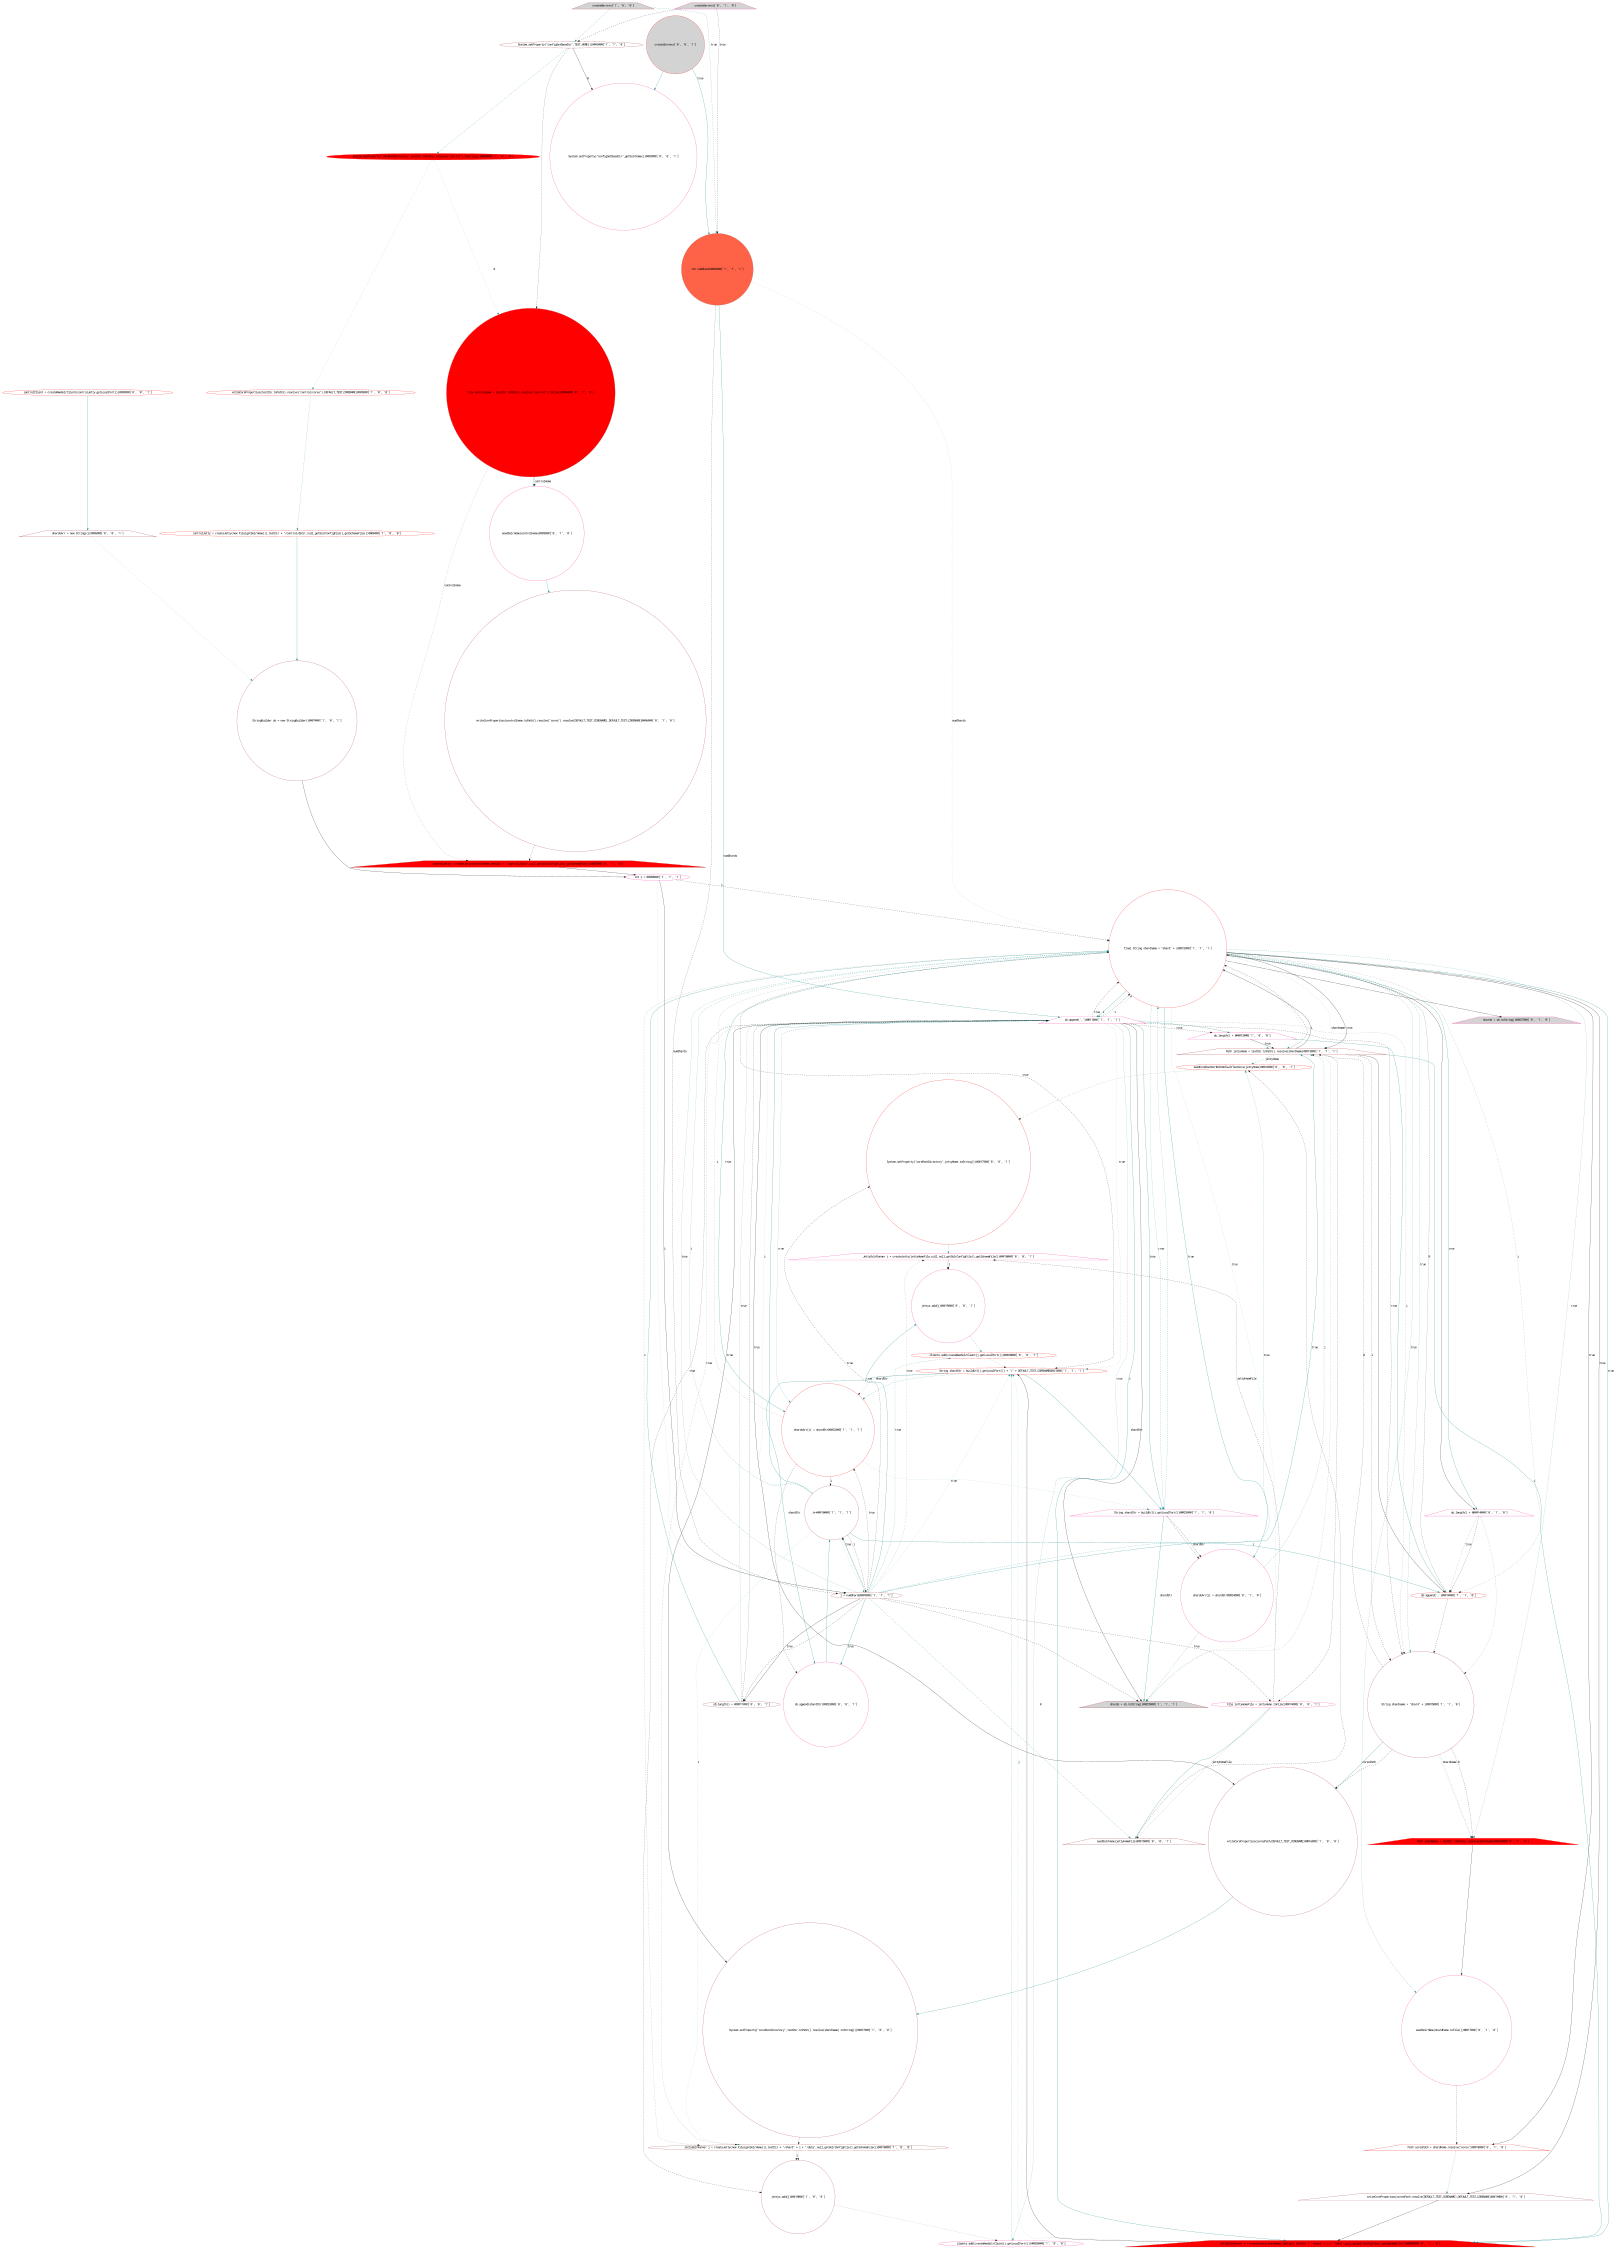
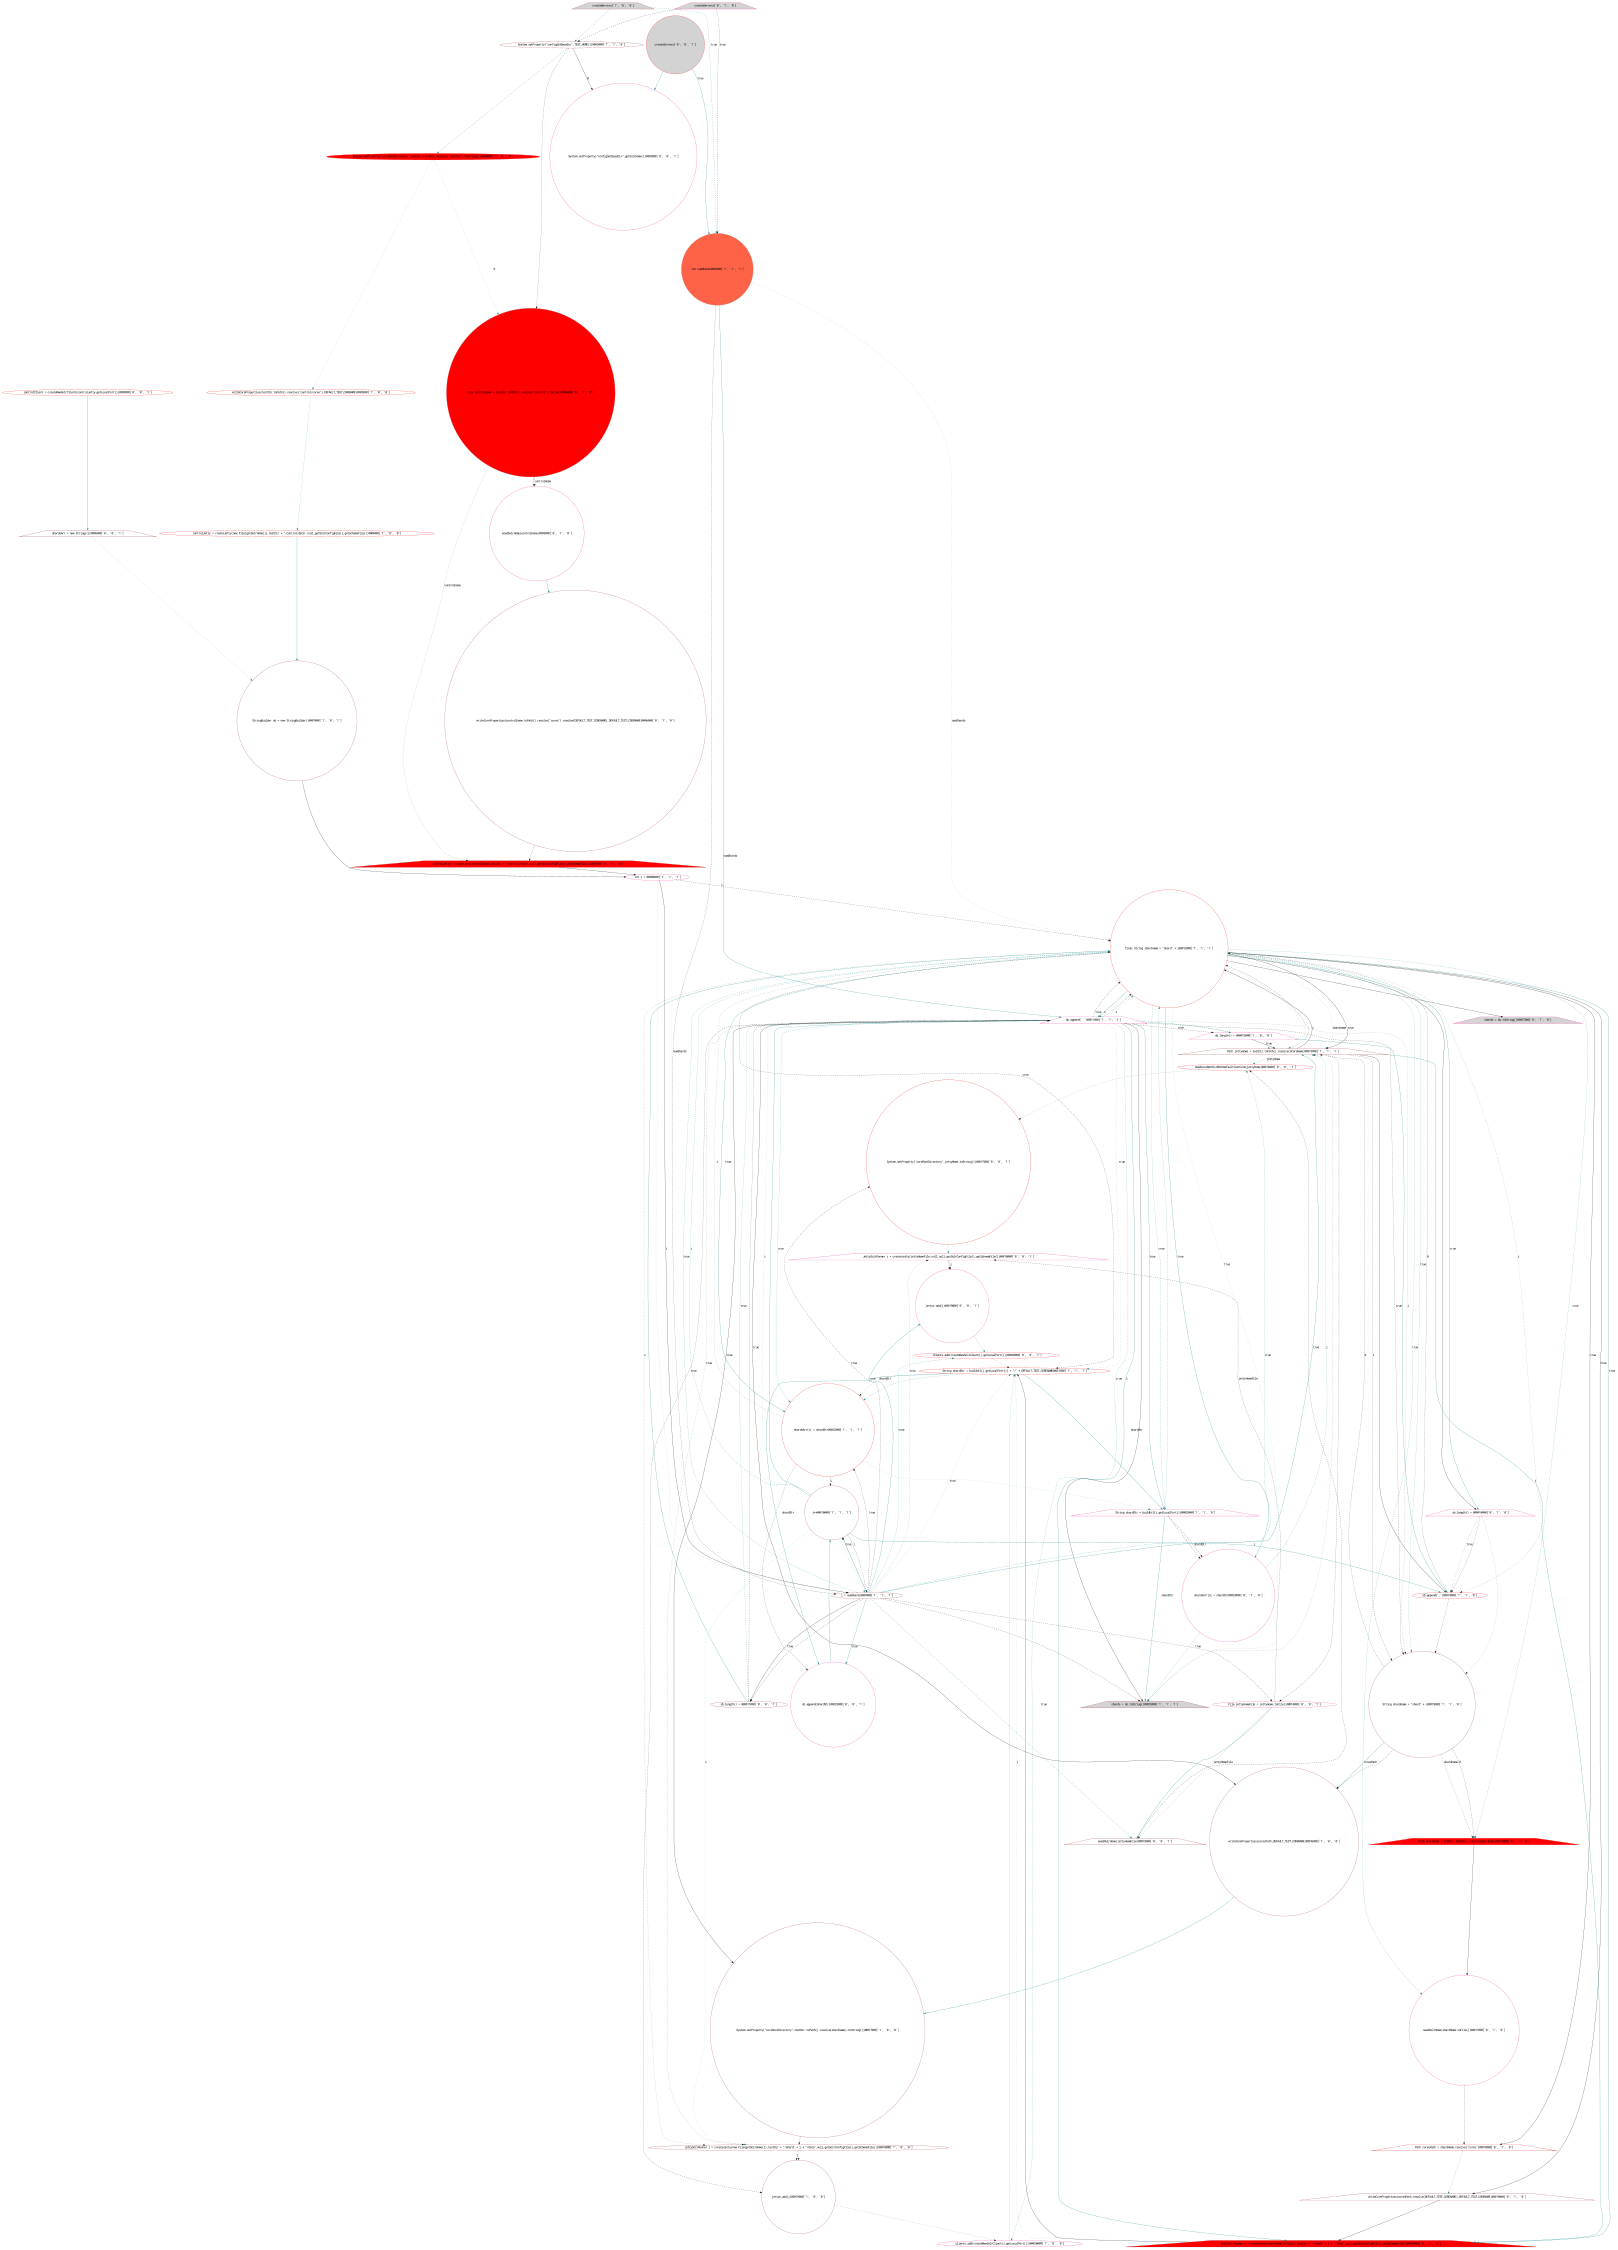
edge "i < numShards@@@9@@@['1', '1', '1']" -> "seedSolrHome(jettyHomeFile)@@@15@@@['0', '0', '1']": label "0" -> "true"
